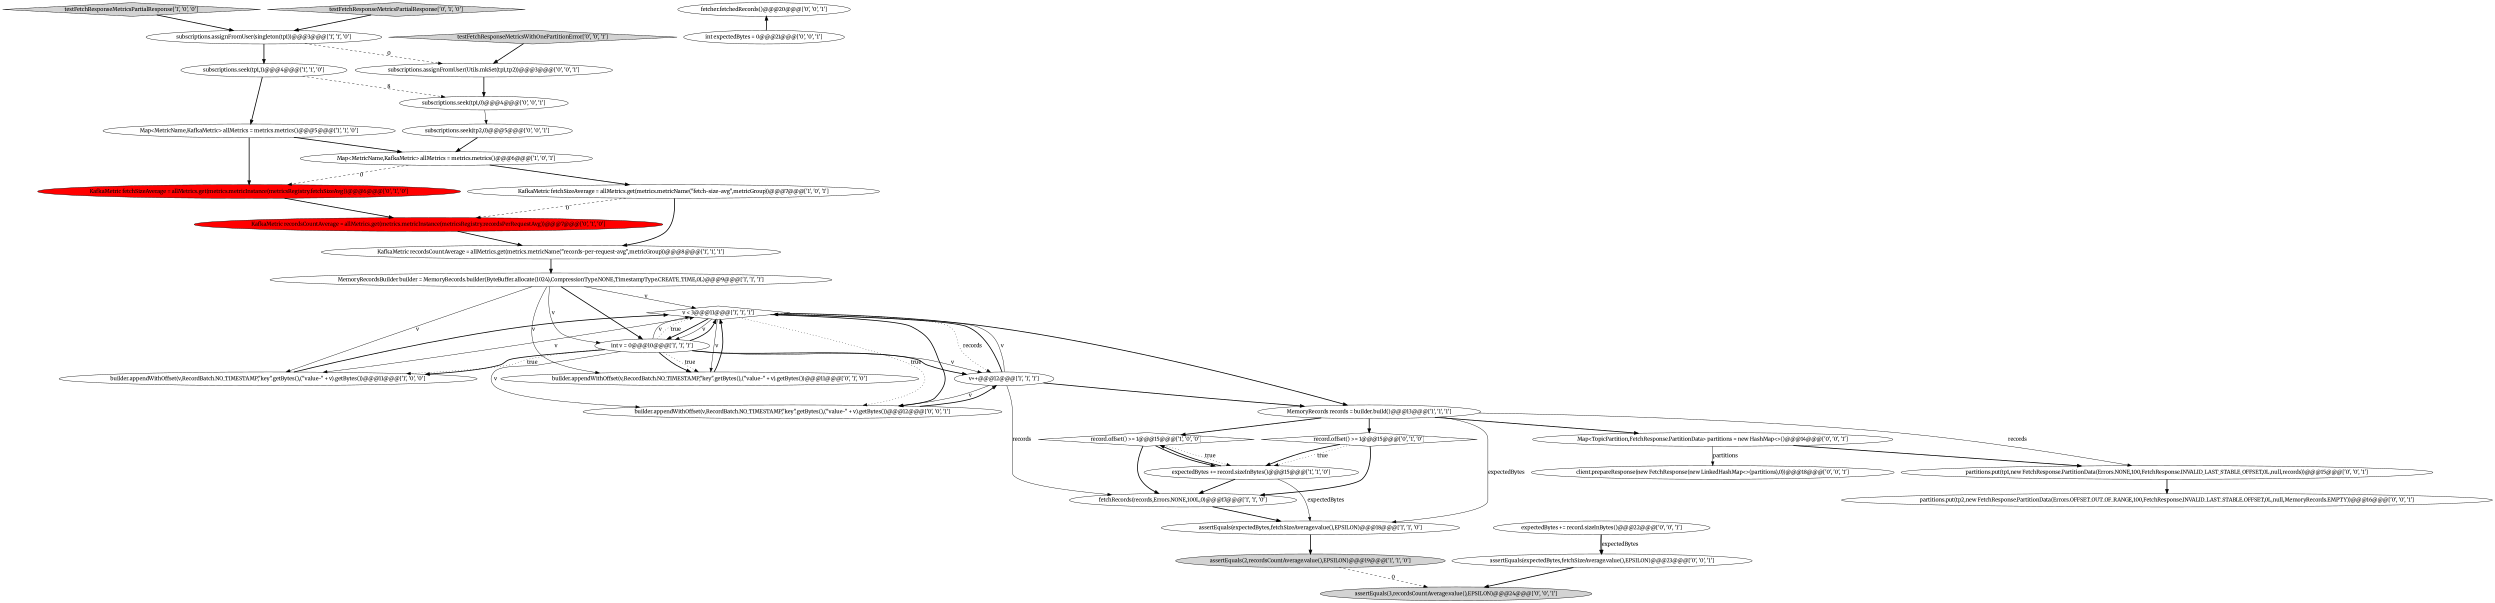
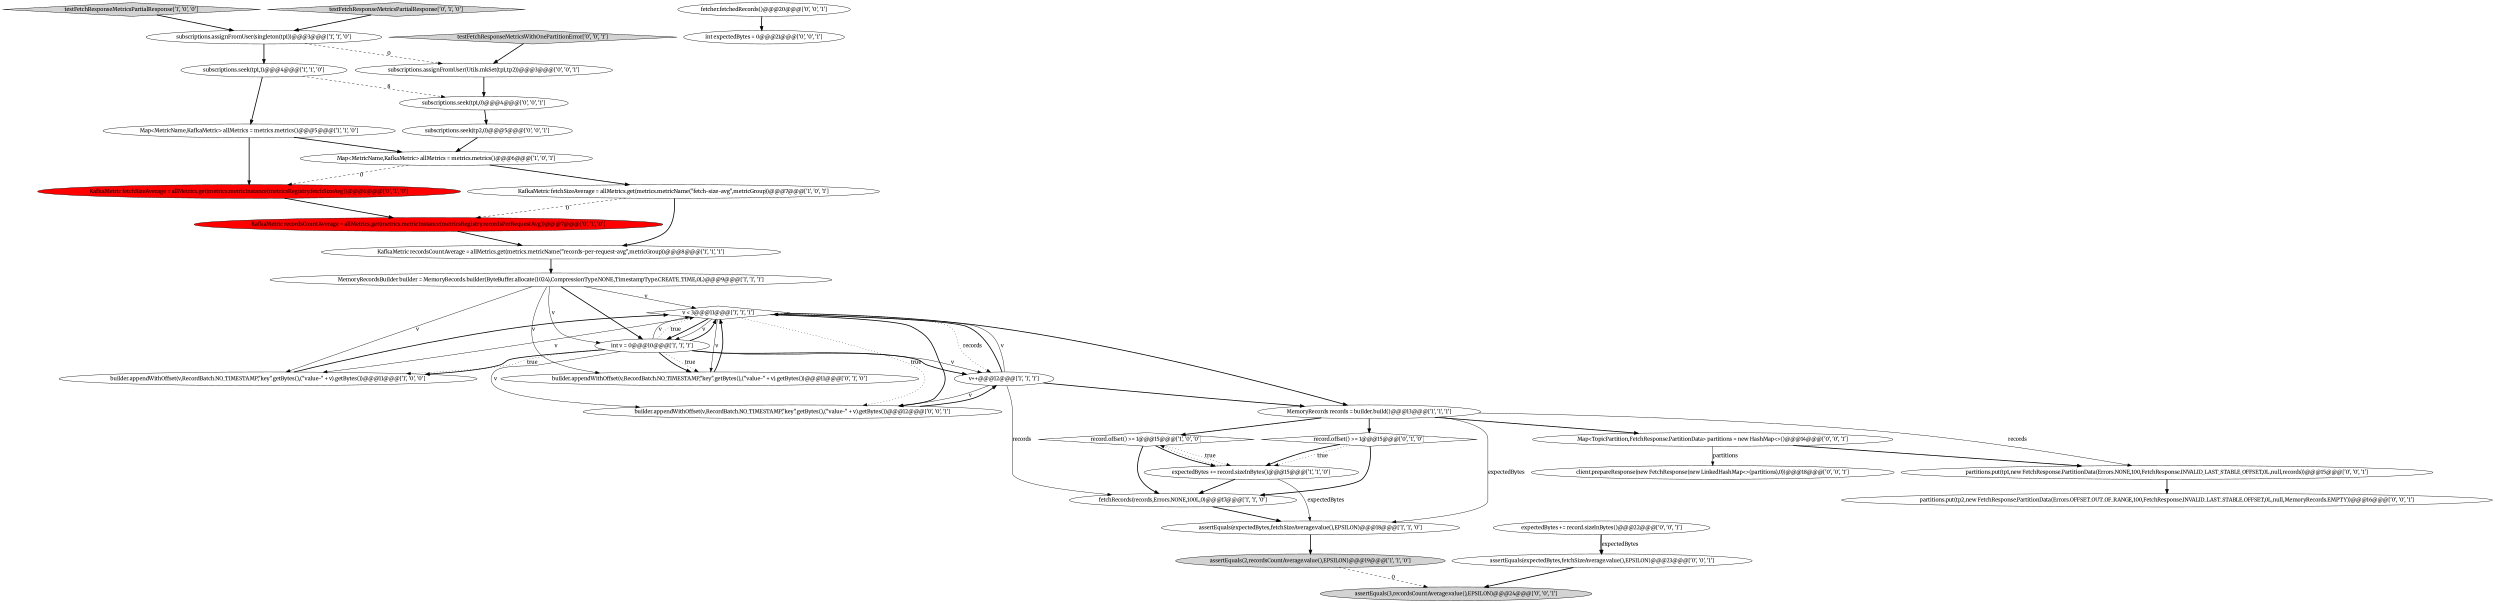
edge "int expectedBytes = 0@@@21@@@['0', '0', '1']" -> "fetcher.fetchedRecords()@@@20@@@['0', '0', '1']": reversed
edge "subscriptions.seek(tp1,0)@@@4@@@['0', '0', '1']" -> "subscriptions.seek(tp2,0)@@@5@@@['0', '0', '1']": style solid -> bold
edge "expectedBytes += record.sizeInBytes()@@@15@@@['1', '1', '0']" -> "record.offset() >= 1@@@15@@@['1', '0', '0']": style bold -> dotted
